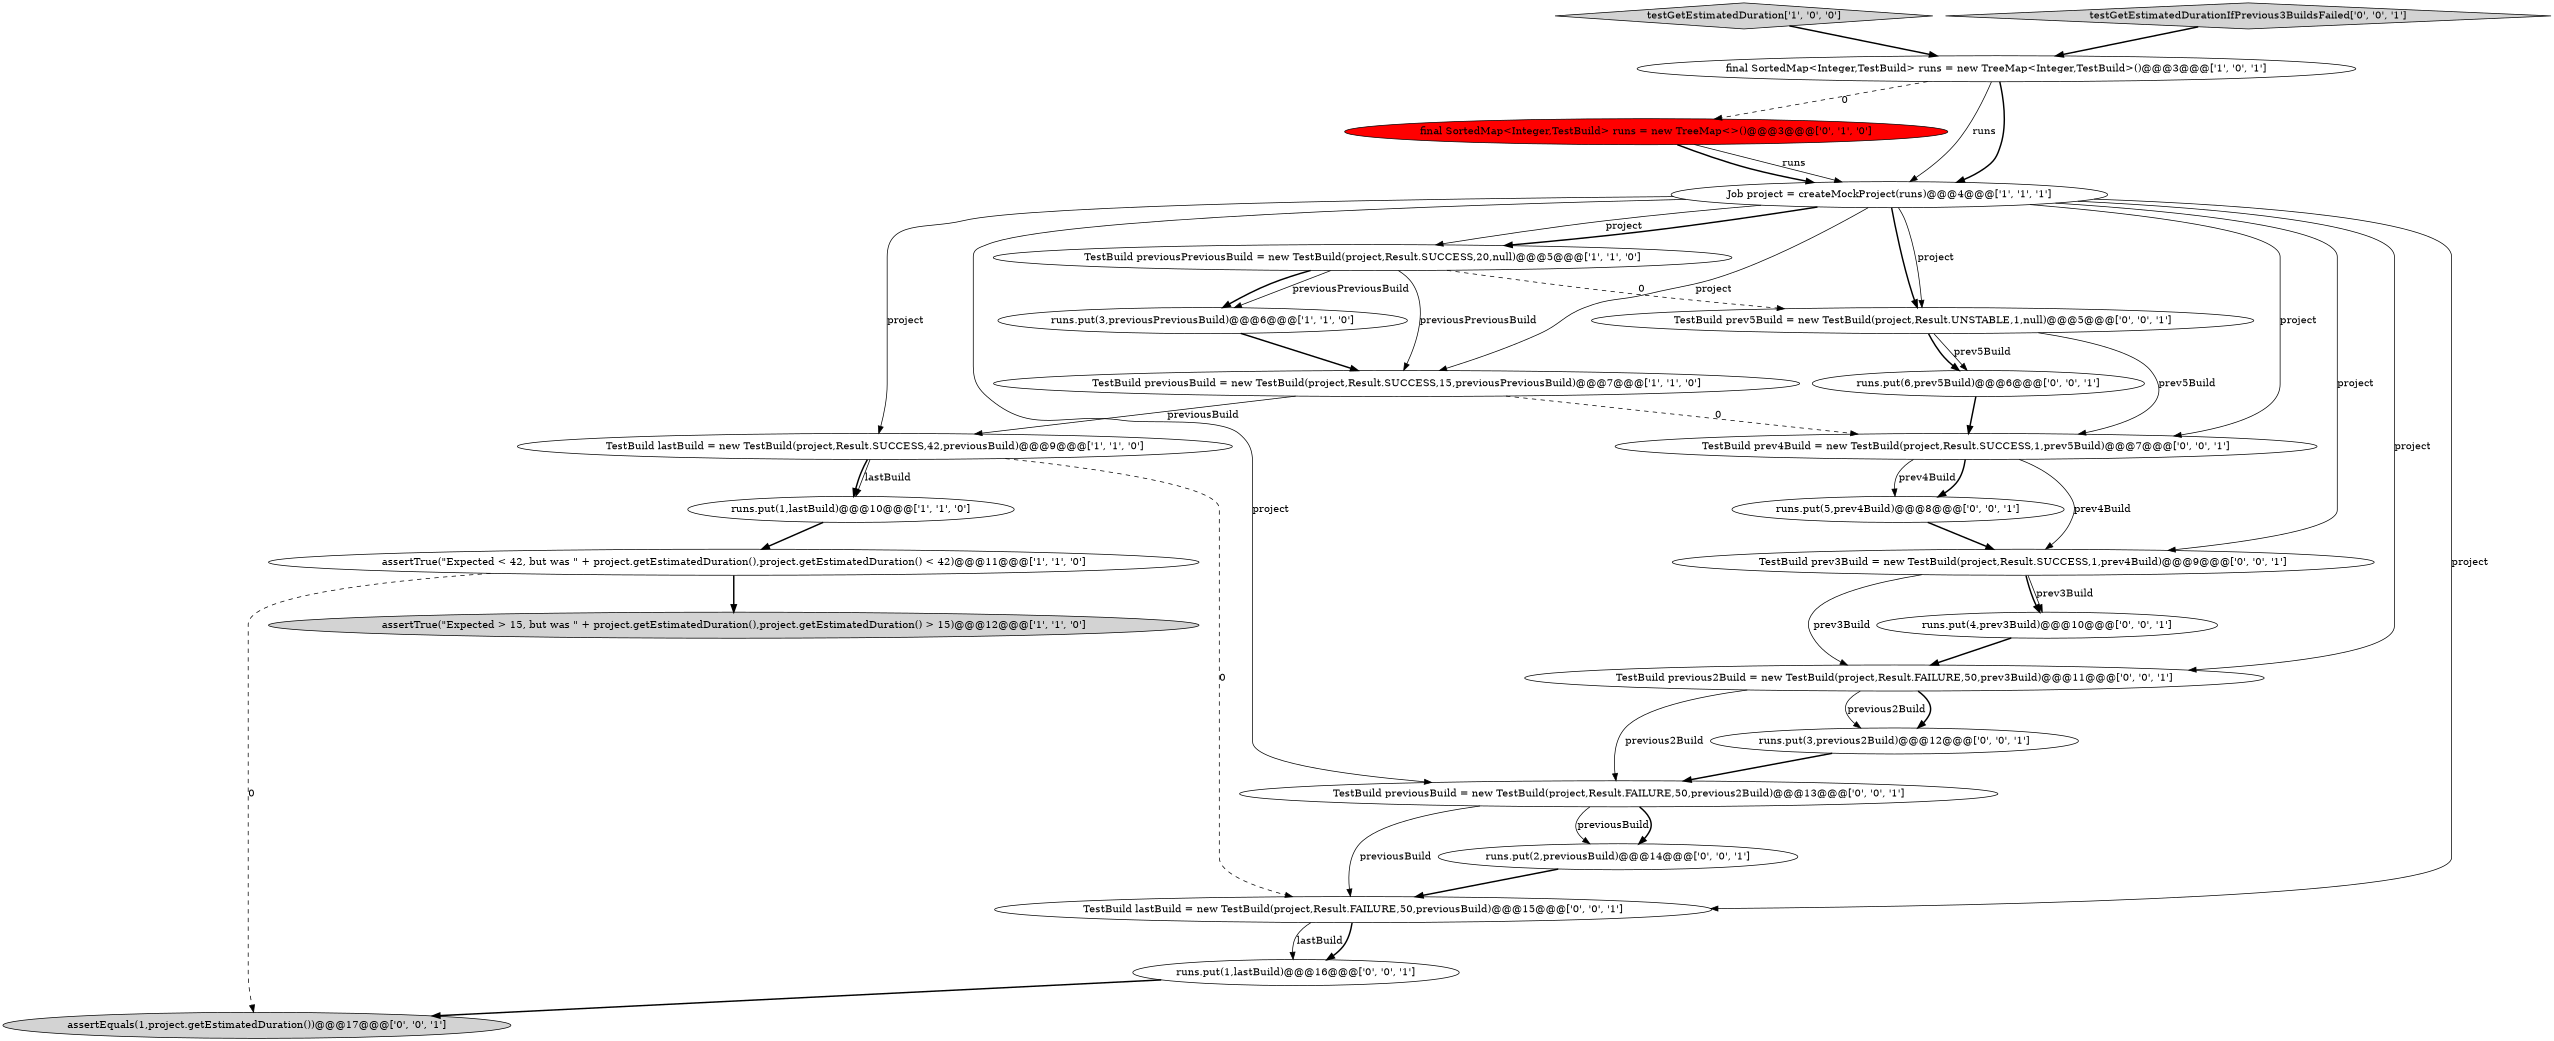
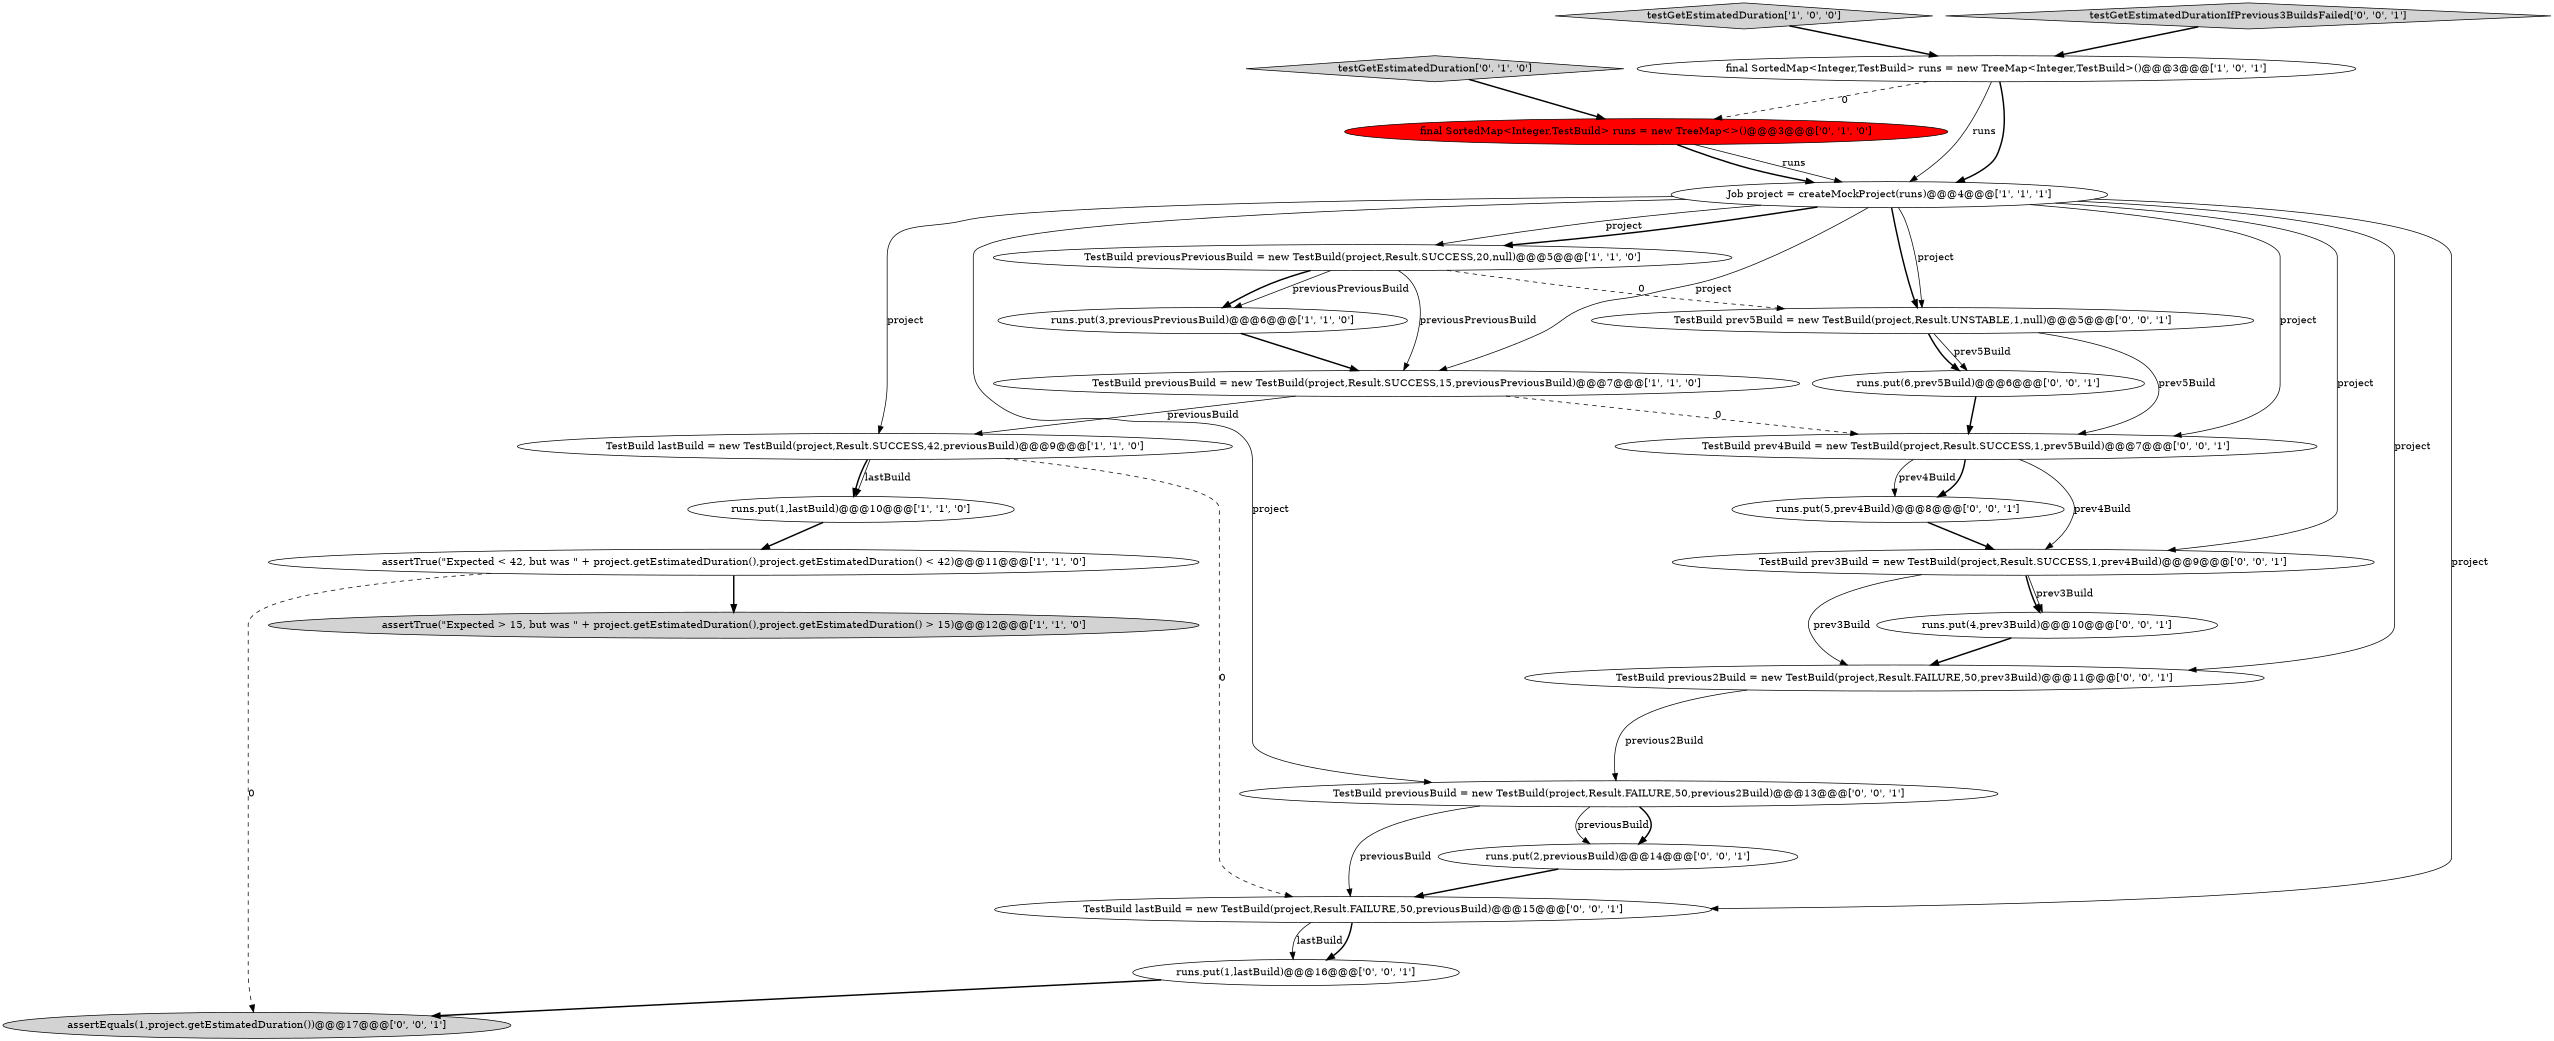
node "testGetEstimatedDuration['0', '1', '0']": added
node "runs.put(3,previous2Build)@@@12@@@['0', '0', '1']": removed
